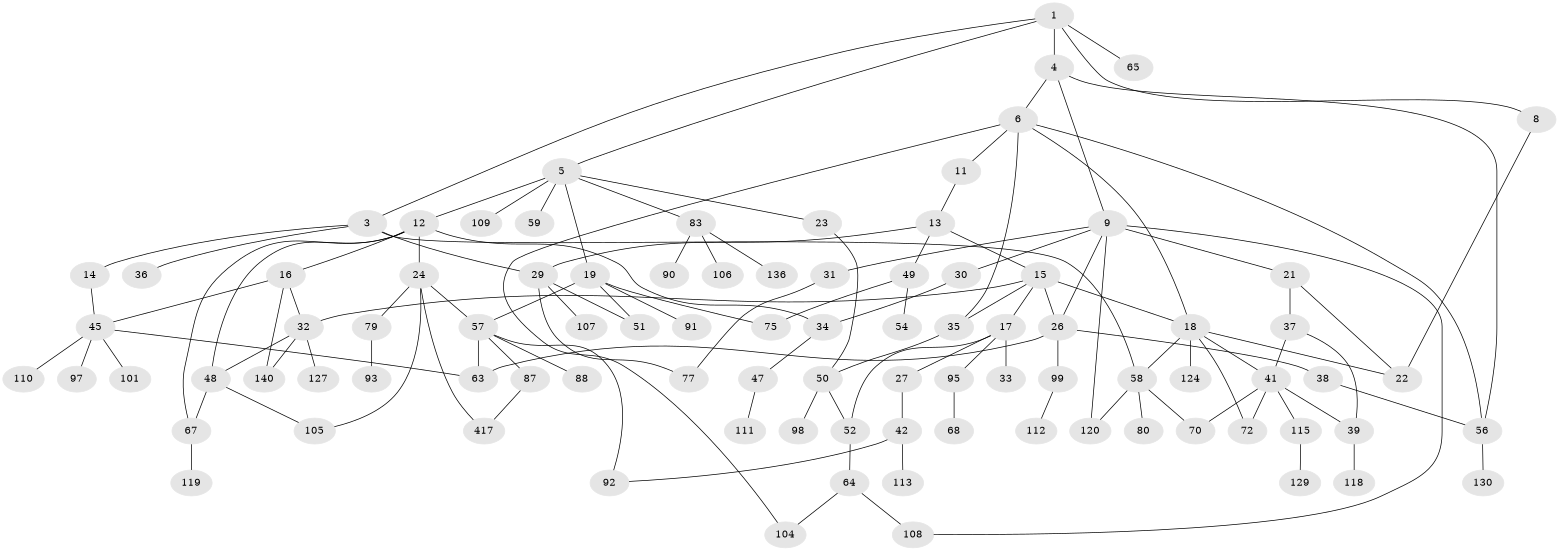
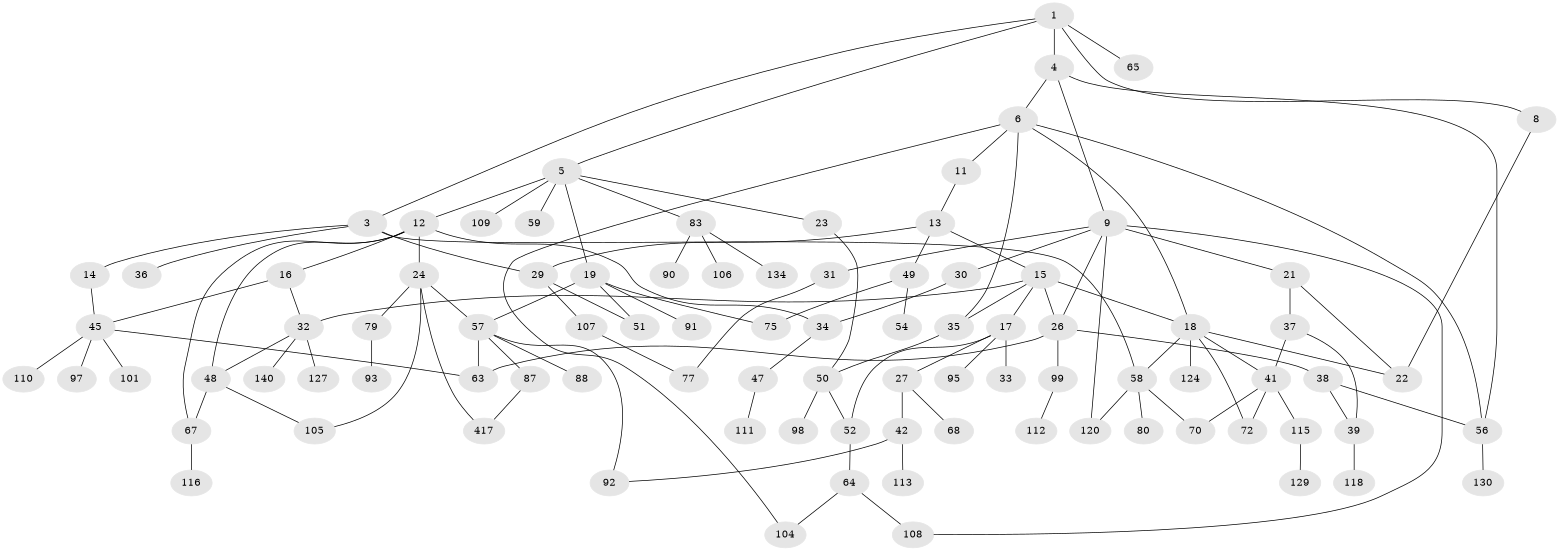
node "136": label "136" -> "134"
edge "16" -- "140": removed
edge "29" -- "77": now "107" -- "77"
edge "95" -- "68": now "27" -- "68"
edge "41" -- "39": now "38" -- "39"
node "119": label "119" -> "116"
